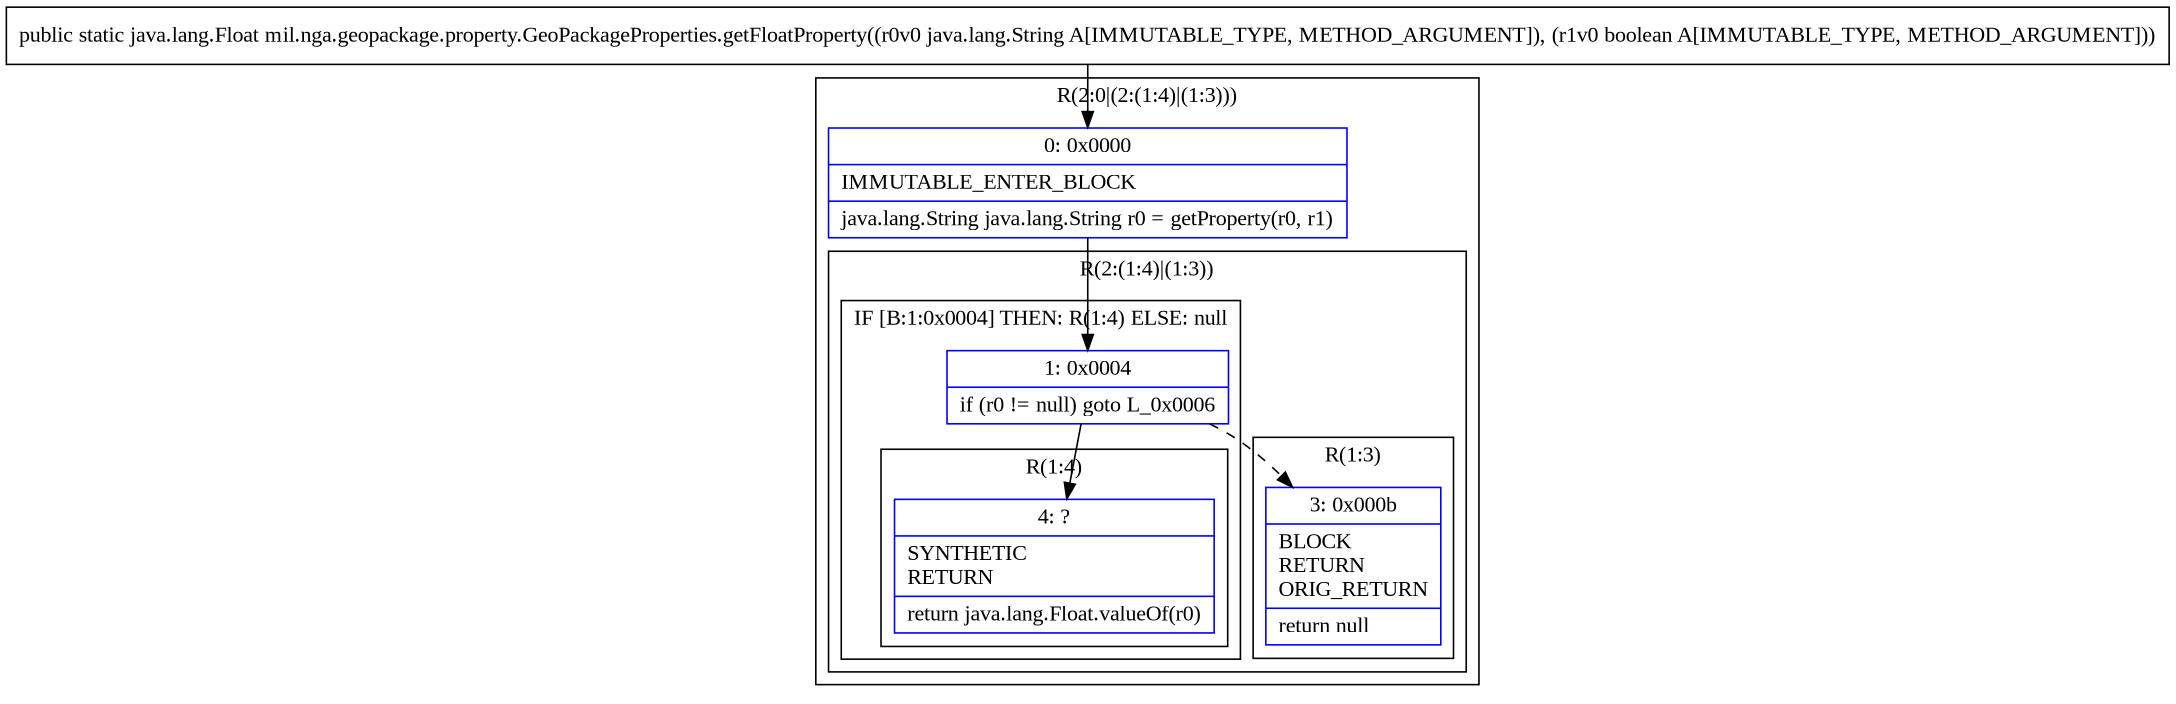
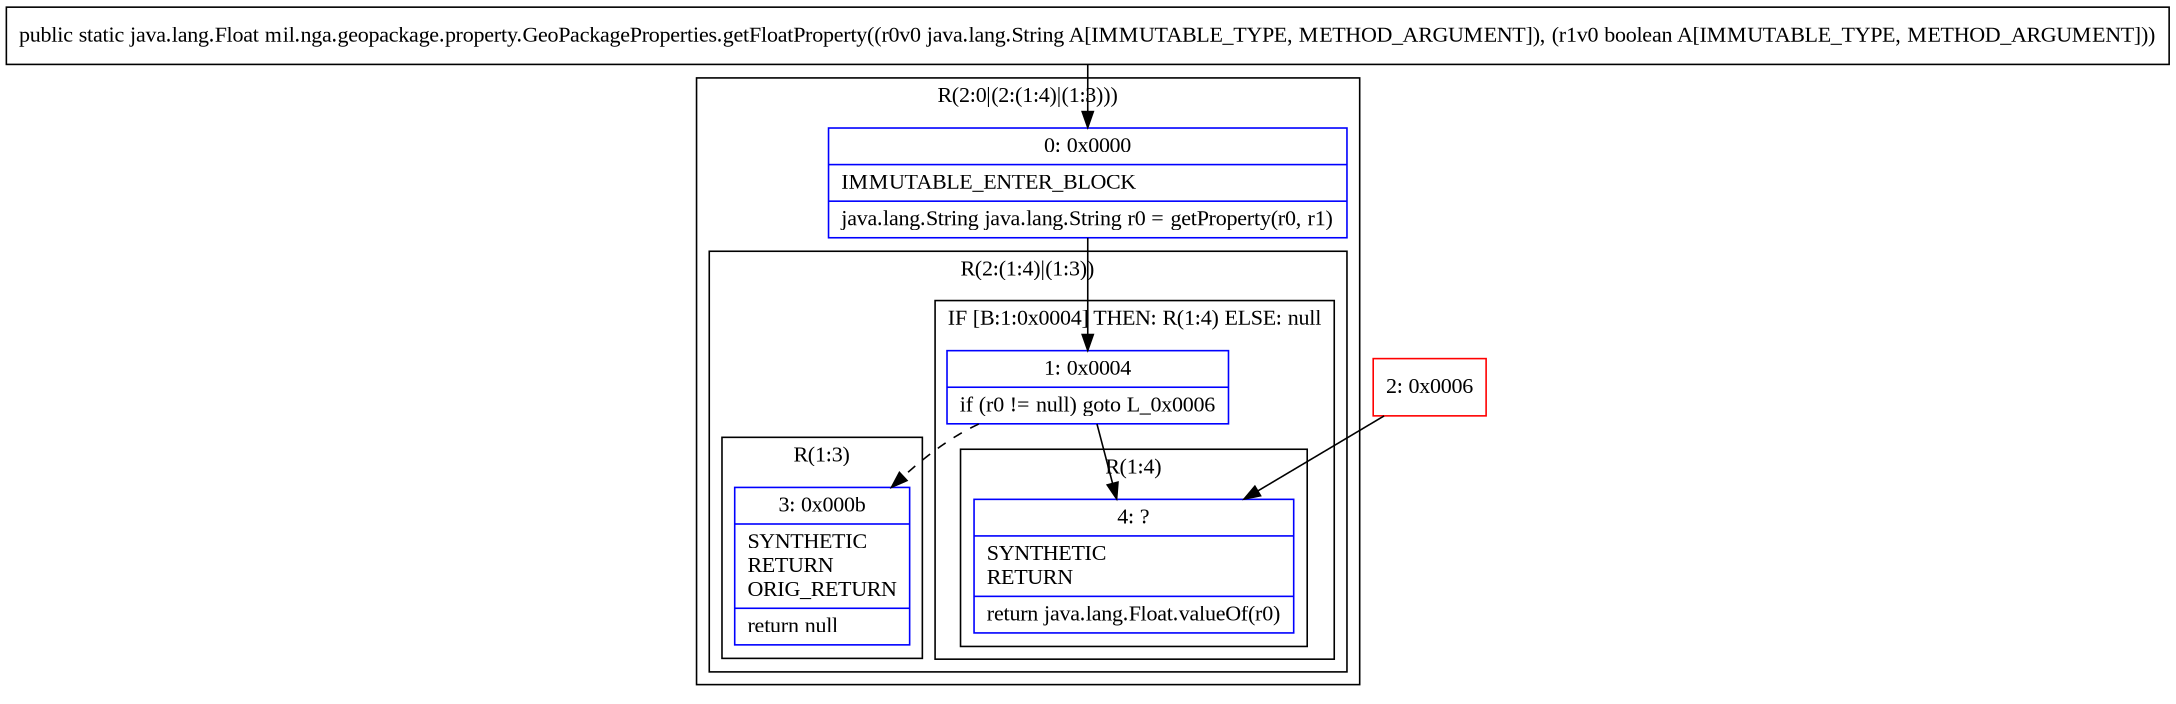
node "2: 0x0006": added
node "3: 0x000b": text "BLOCK" -> "SYNTHETIC"
